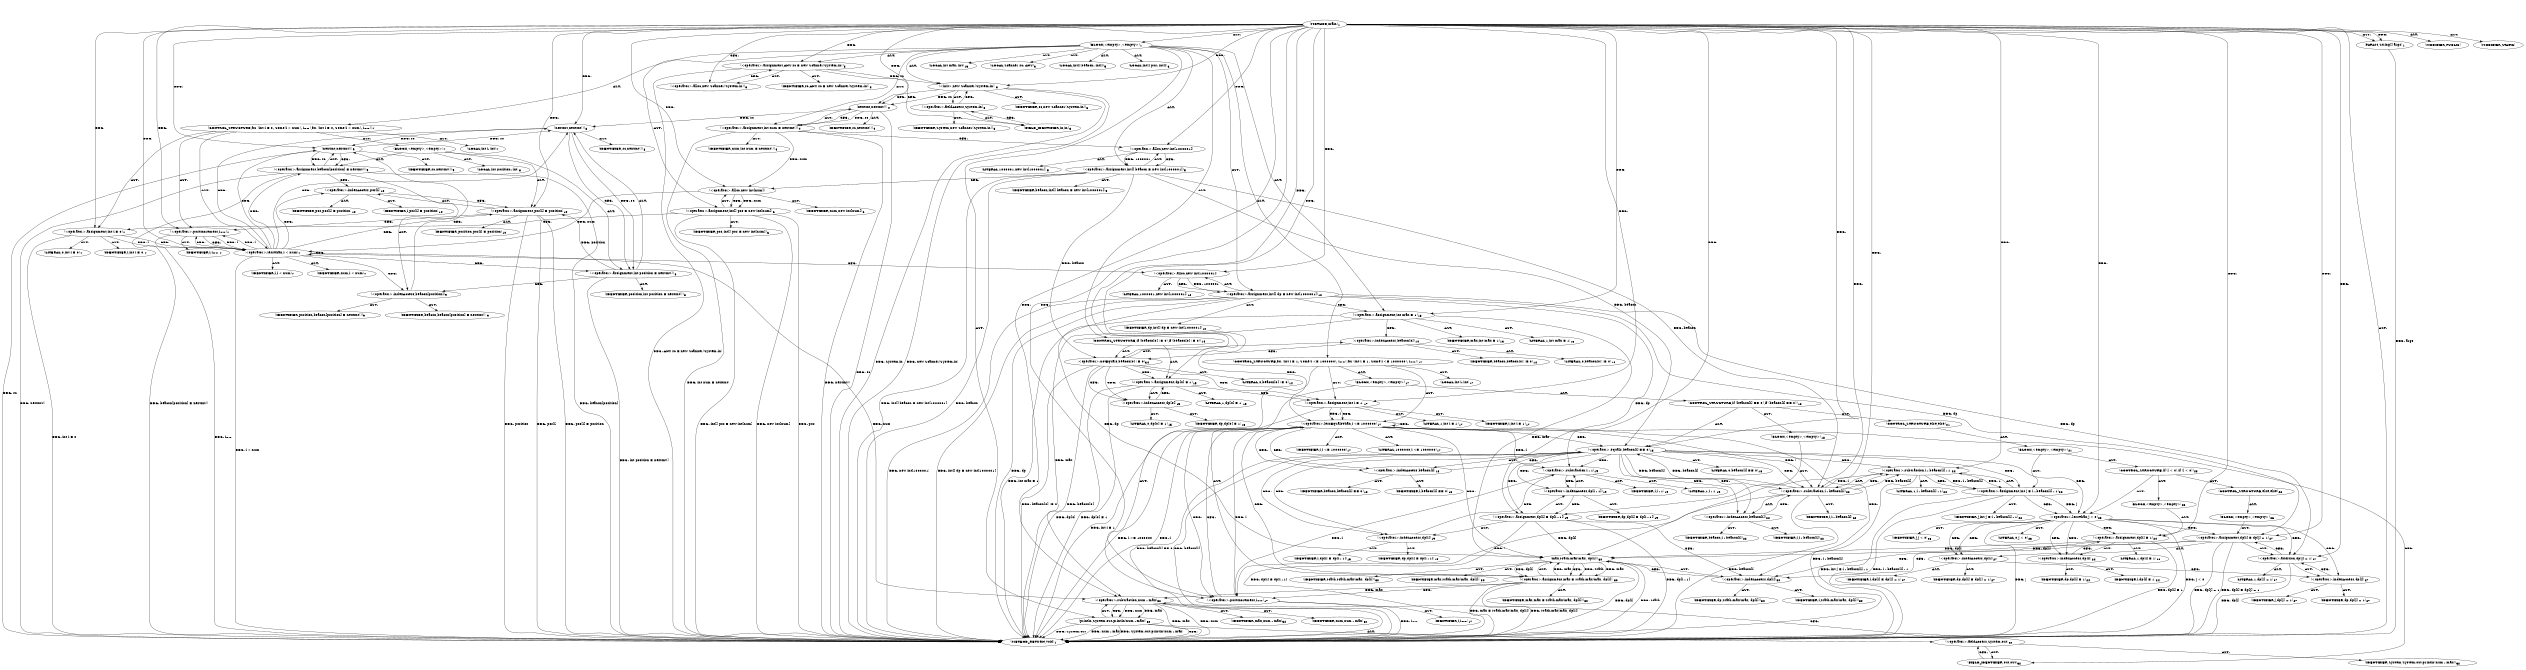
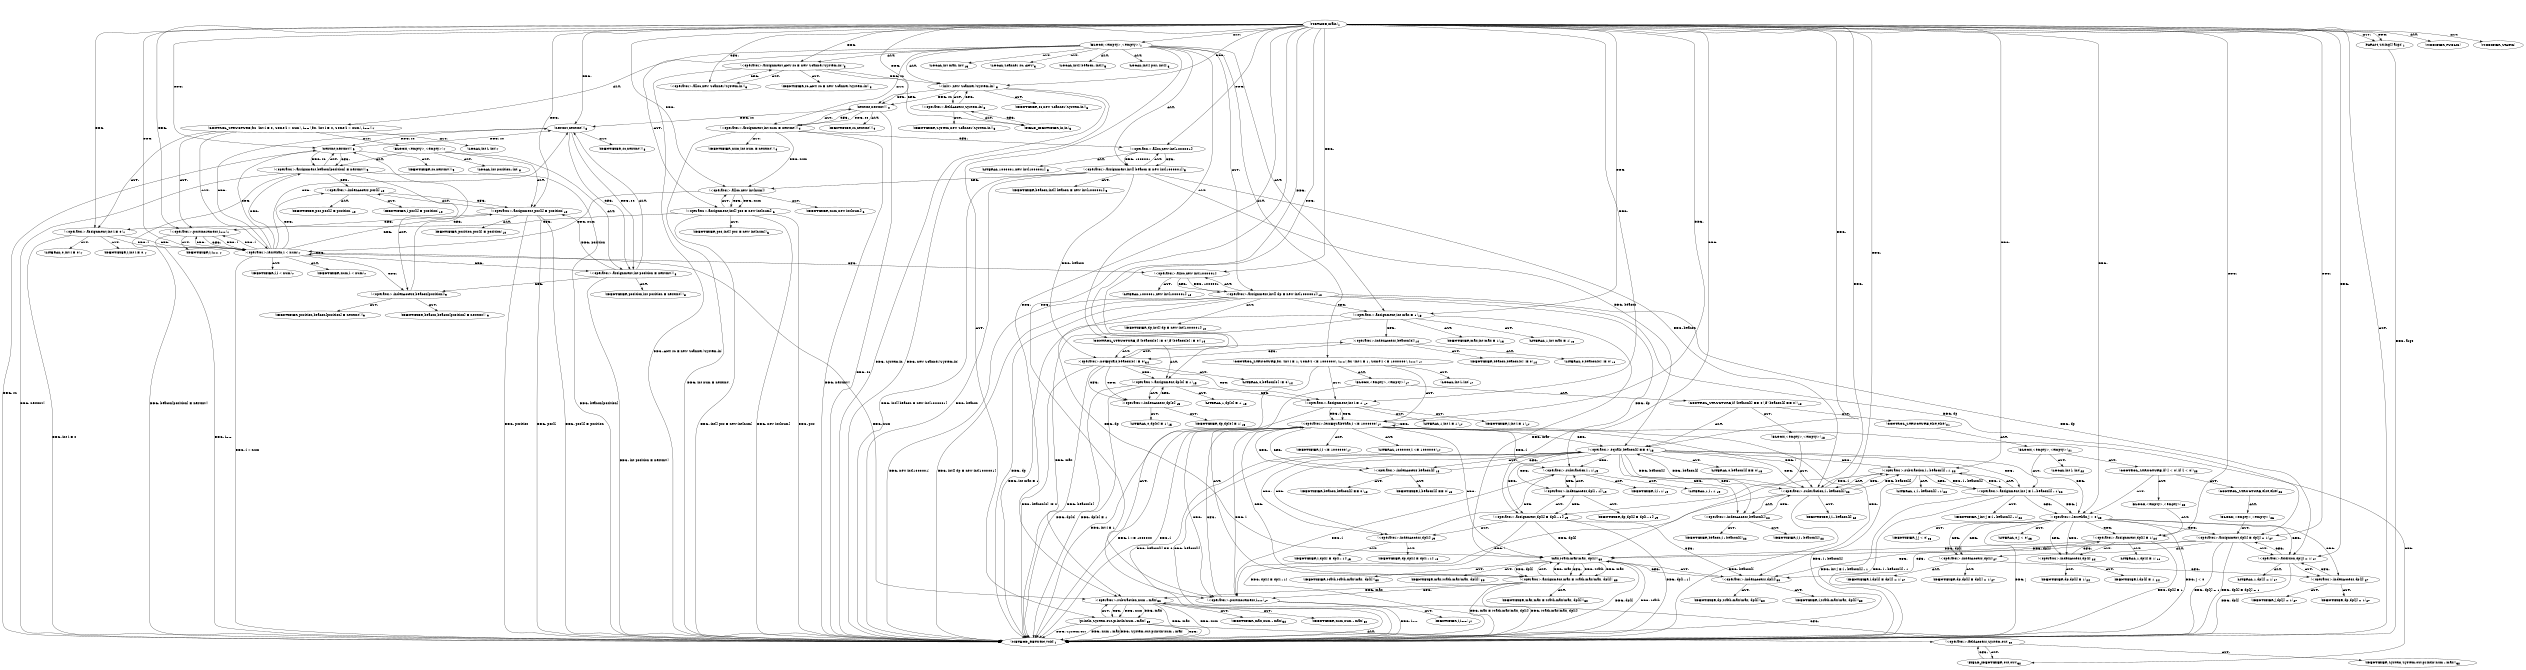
edge "(IDENTIFIER,dp,int[] dp = new int[1000001])" -> "(<operator>.lessEqualsThan,i <= 1000000)": now "(METHOD,main)" -> "(<operator>.lessEqualsThan,i <= 1000000)"
node "(LOCAL,int j: int)": added
